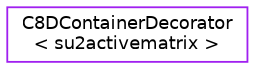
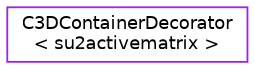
node "C8DContainerDecorator < su2activematrix >": label "C8DContainerDecorator < su2activematrix >" -> "C3DContainerDecorator < su2activematrix >"
